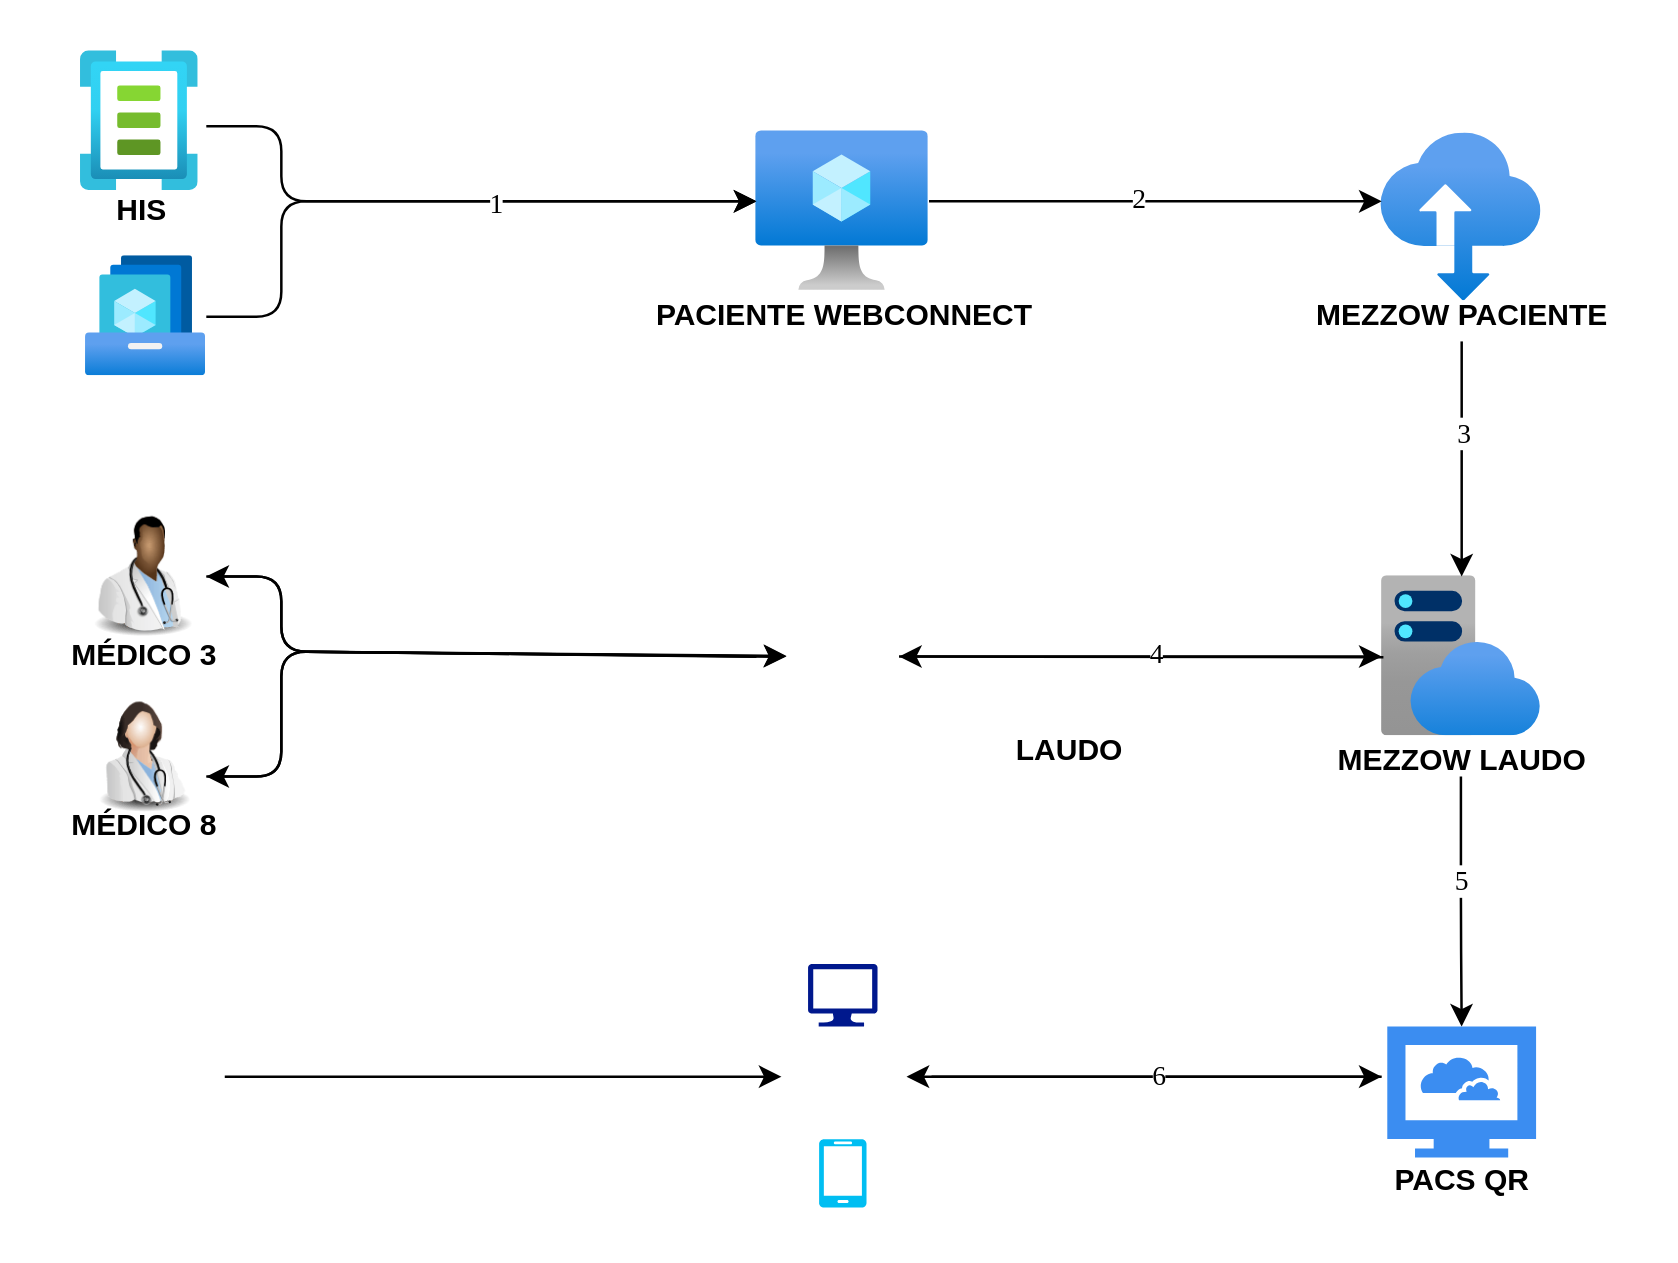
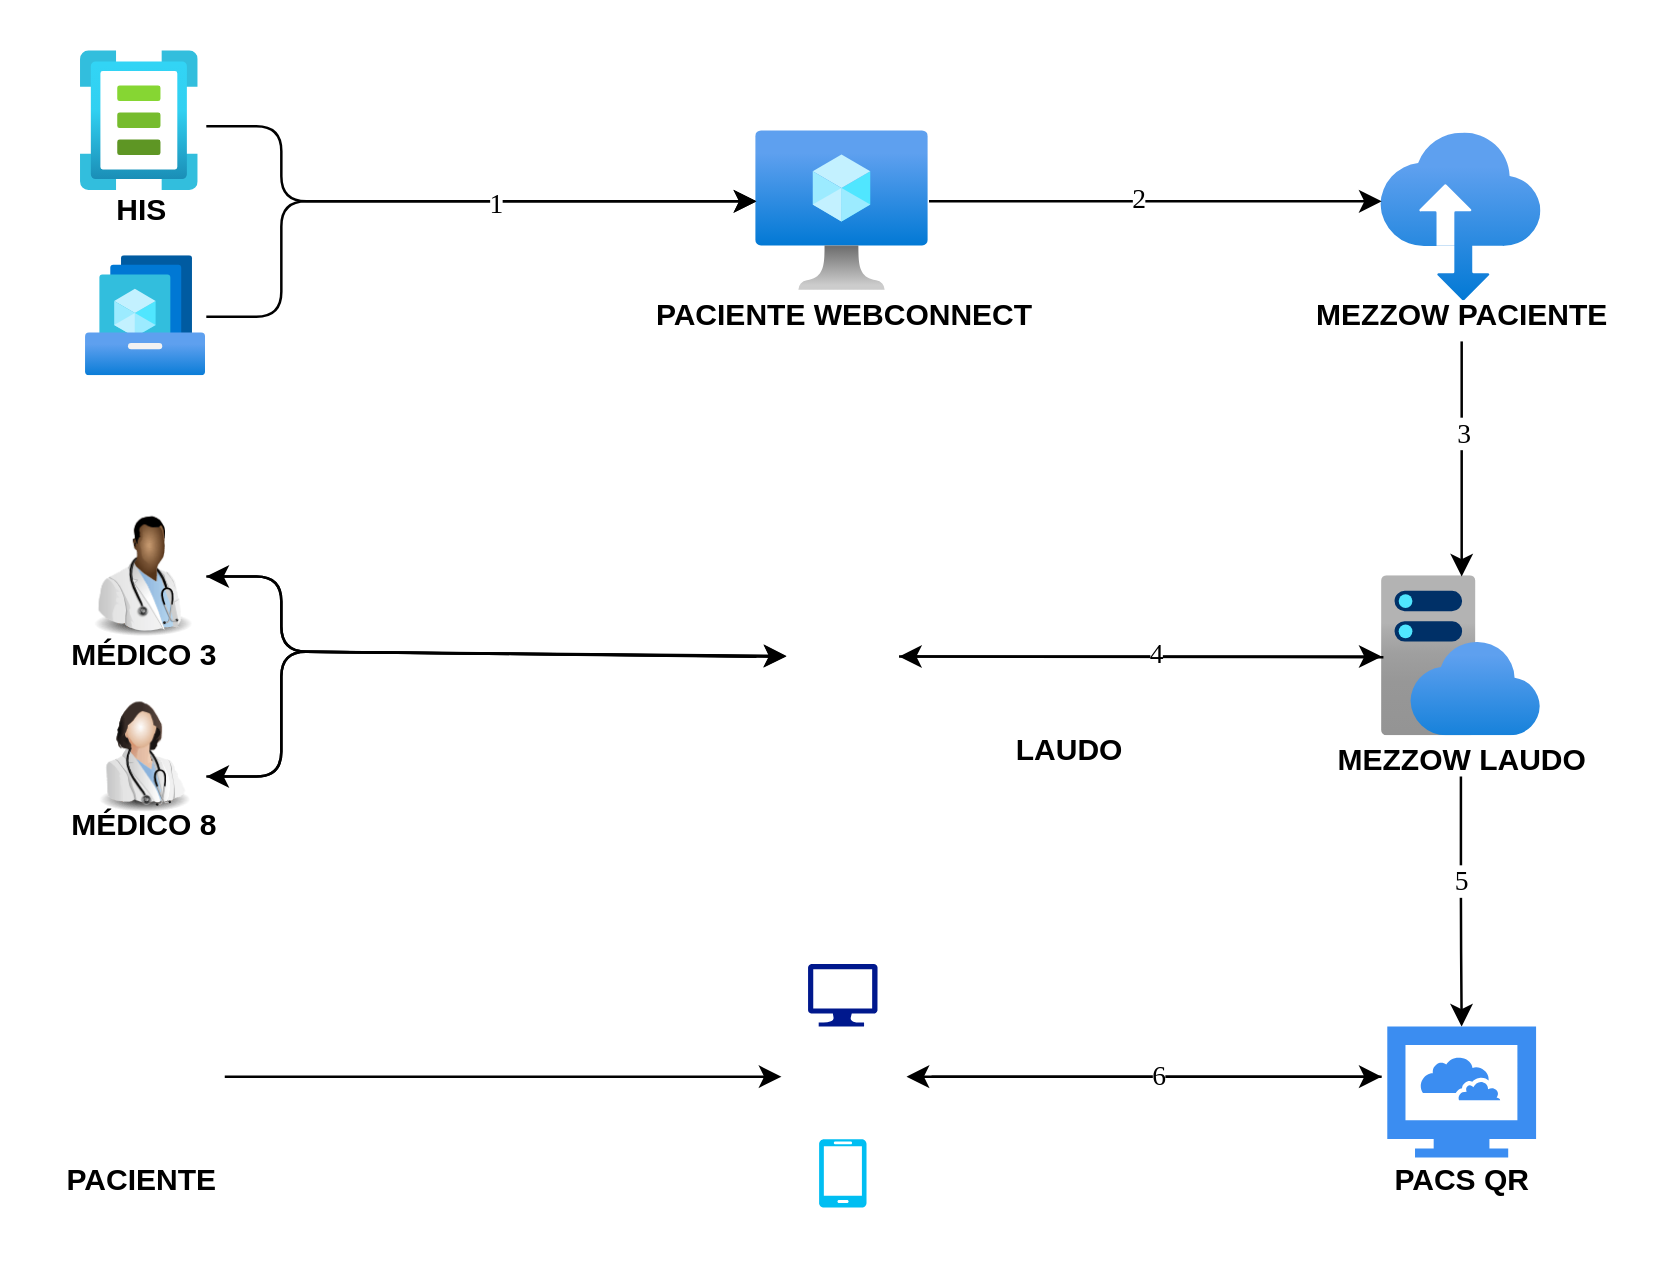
node "PACIENTE": added
